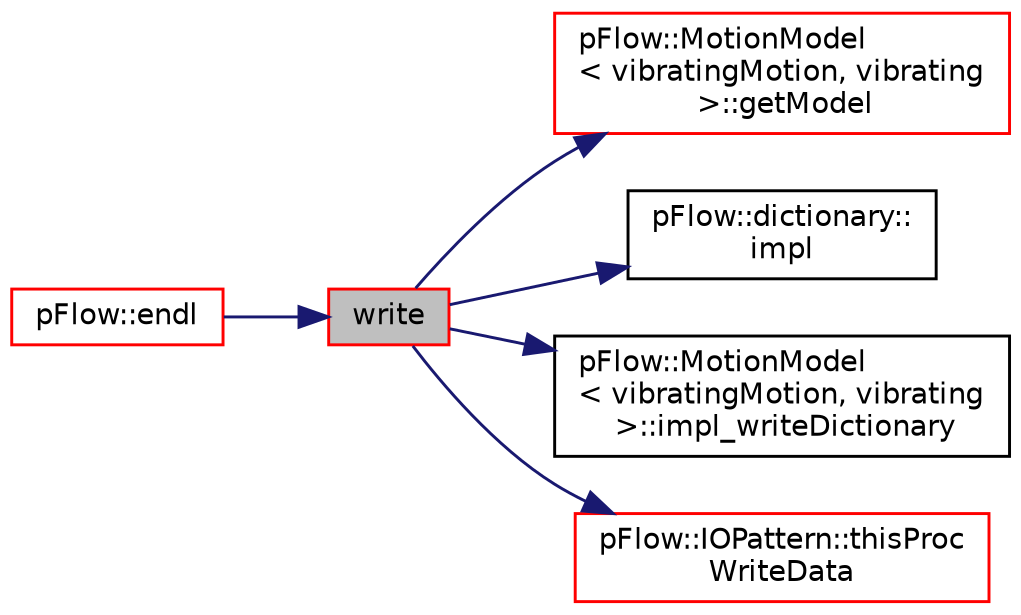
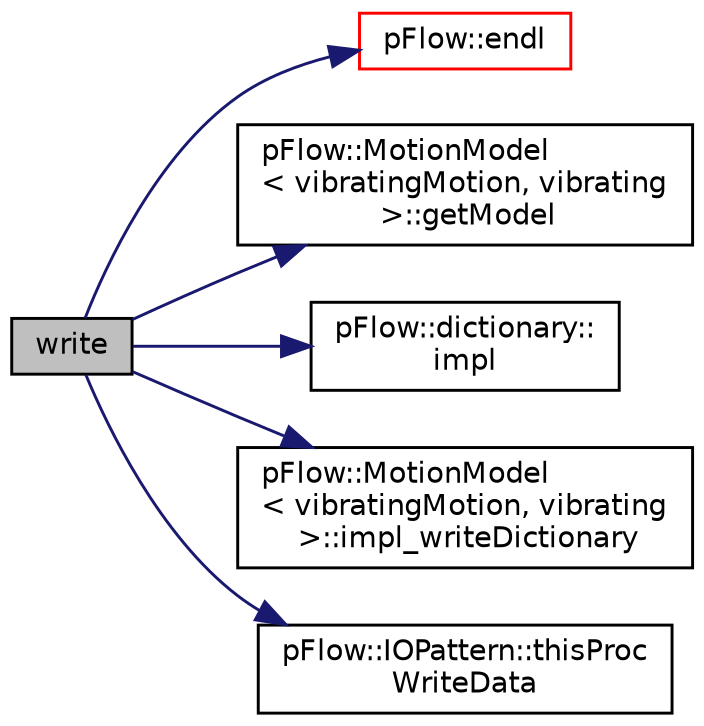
node "pFlow::MotionModel < vibratingMotion, vibrating >::getModel": color red -> black
edge "pFlow::endl" -> "write": reversed
node "write": color red -> black
node "pFlow::IOPattern::thisProc WriteData": color red -> black
